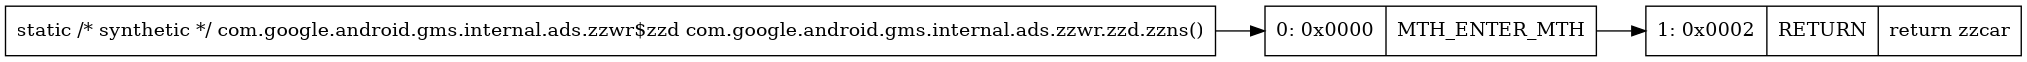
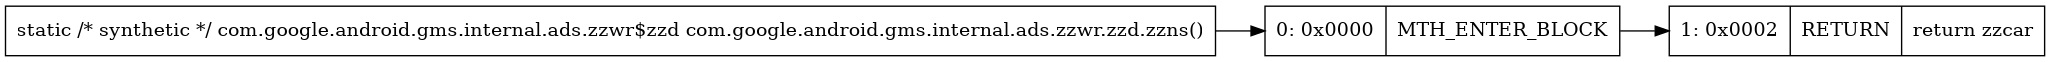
node "0: 0x0000": text "MTH_ENTER_MTH" -> "MTH_ENTER_BLOCK"
